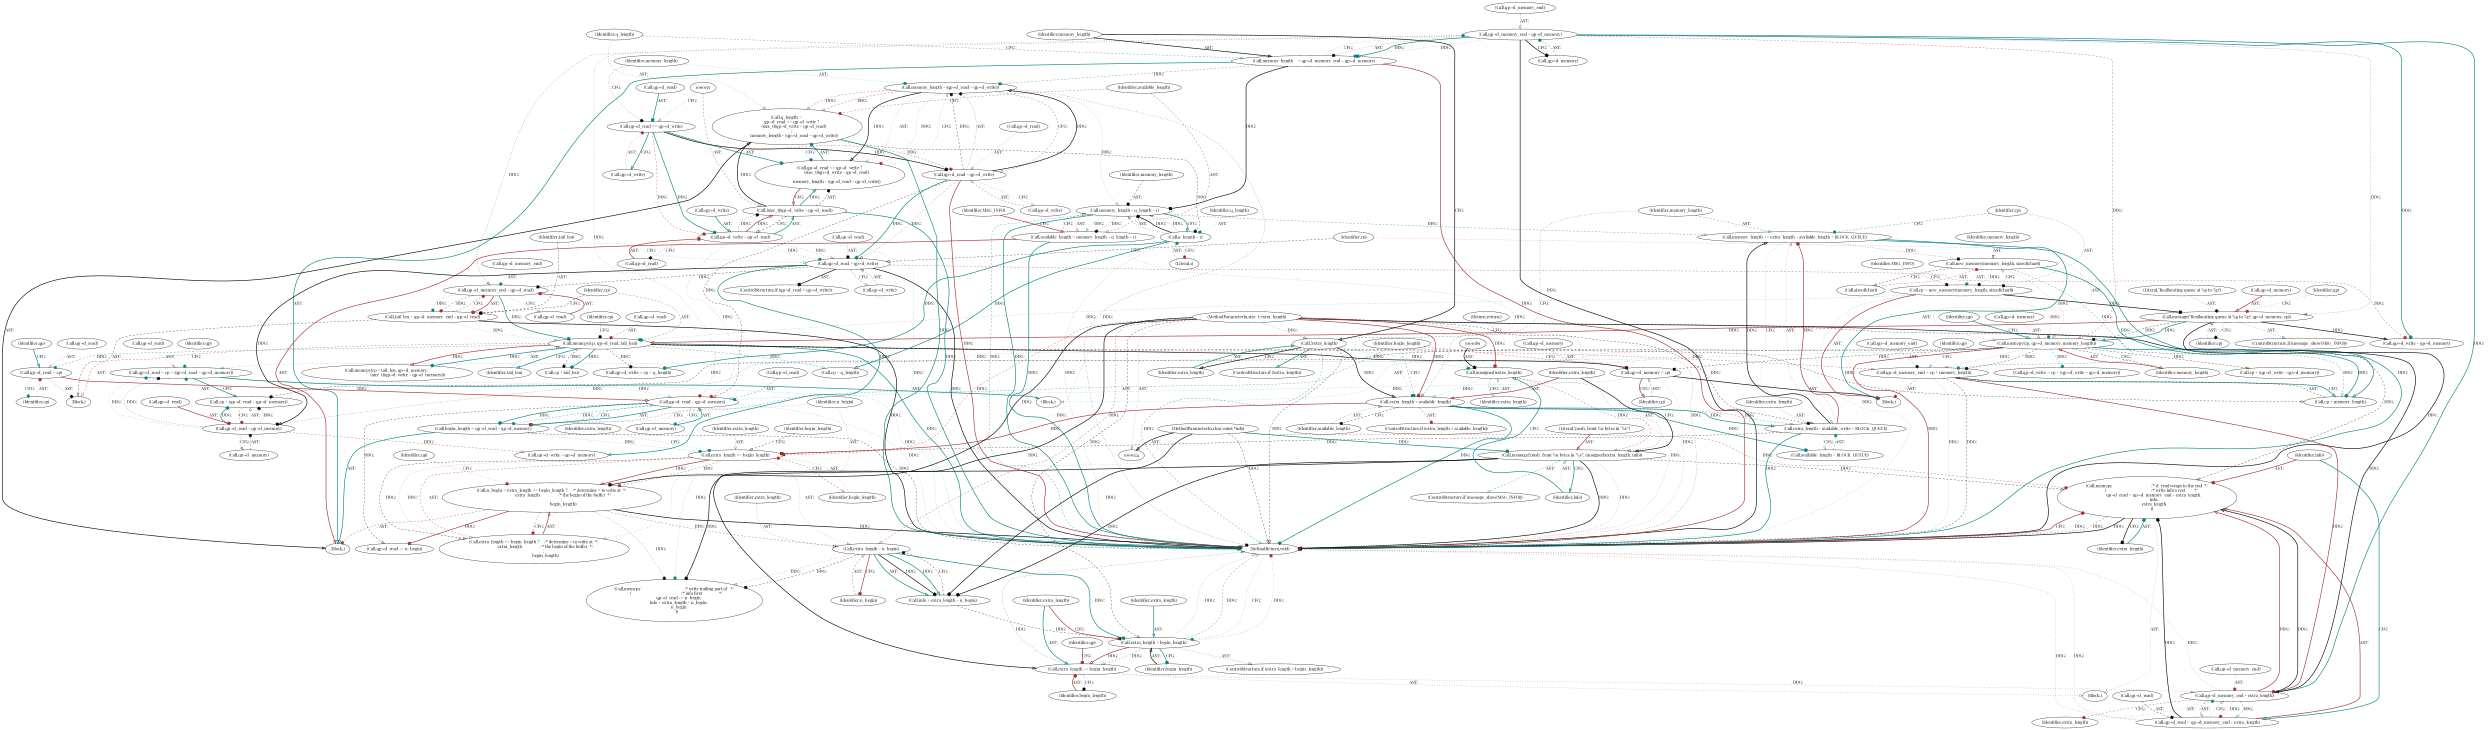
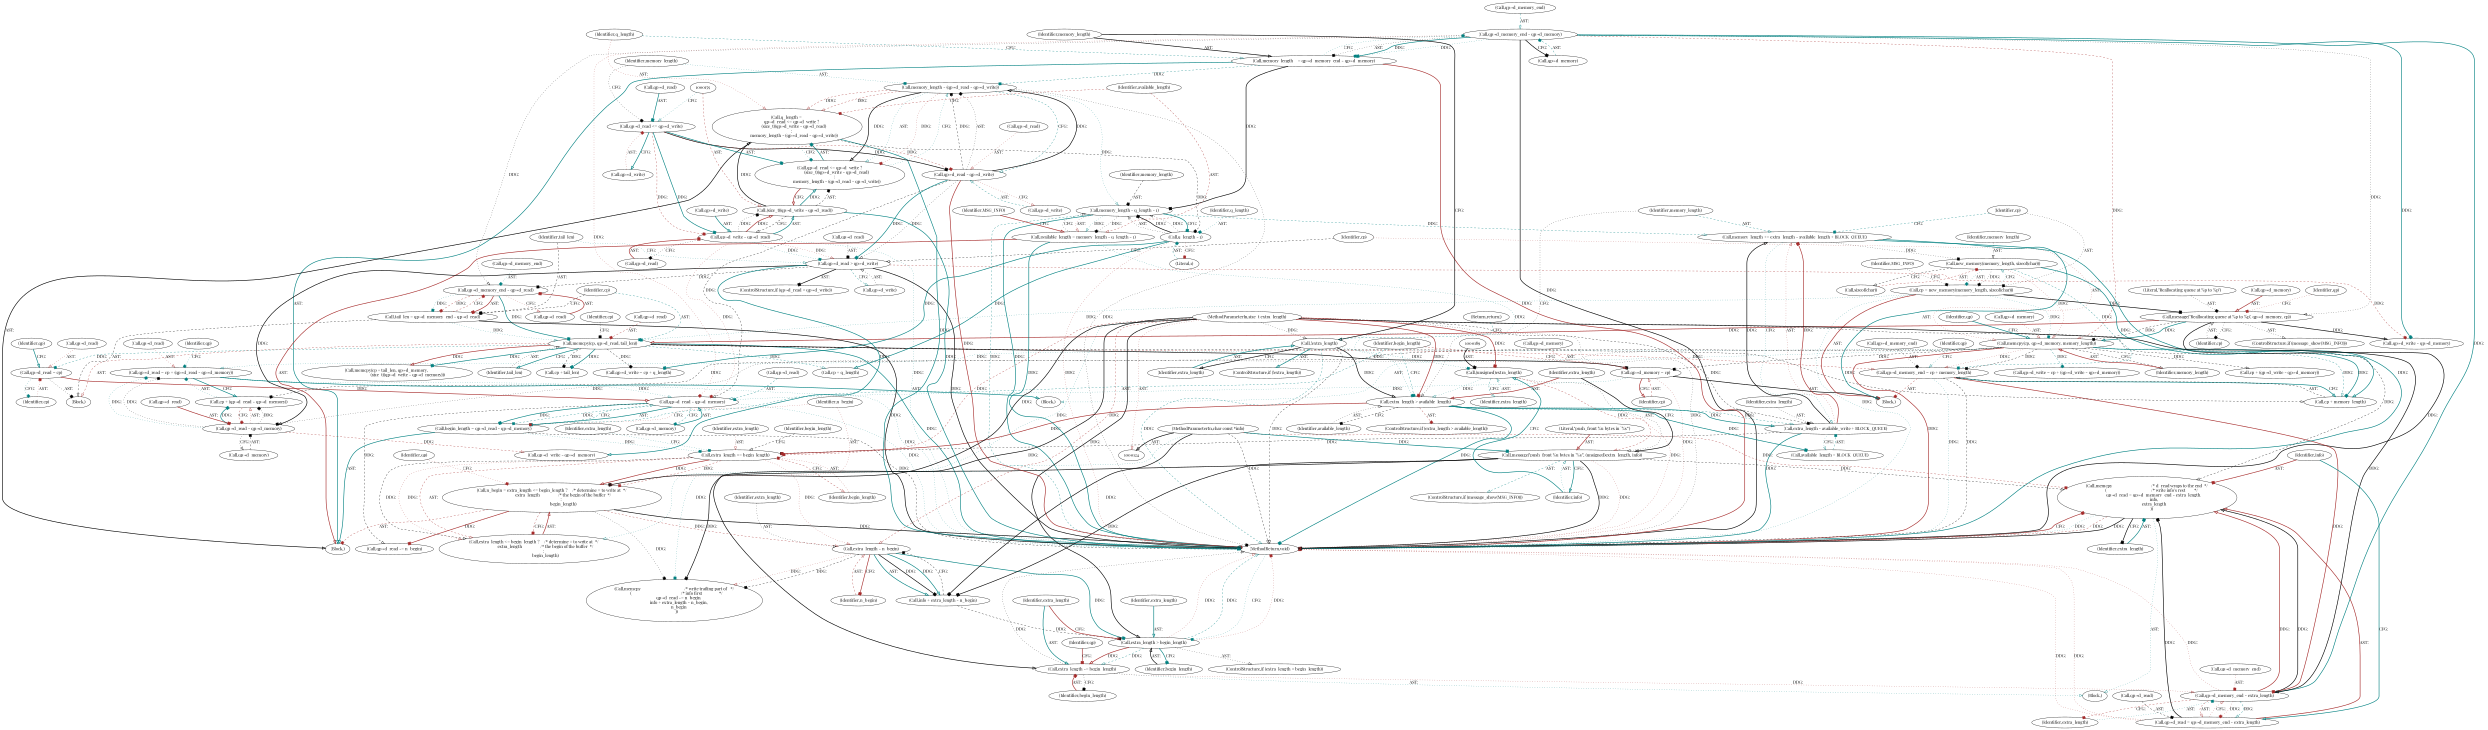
edge "(Call,memory_length - q_length - 1)" -> "(Call,q_length - 1)": arrowhead onormal -> box
edge "(MethodParameterIn,size_t extra_length)" -> "(Call,extra_length > begin_length)": style dashed -> bold
edge "(Call,extra_length <= begin_length)" -> "(Call,extra_length - n_begin)": label "AST: " -> "DDG: "
